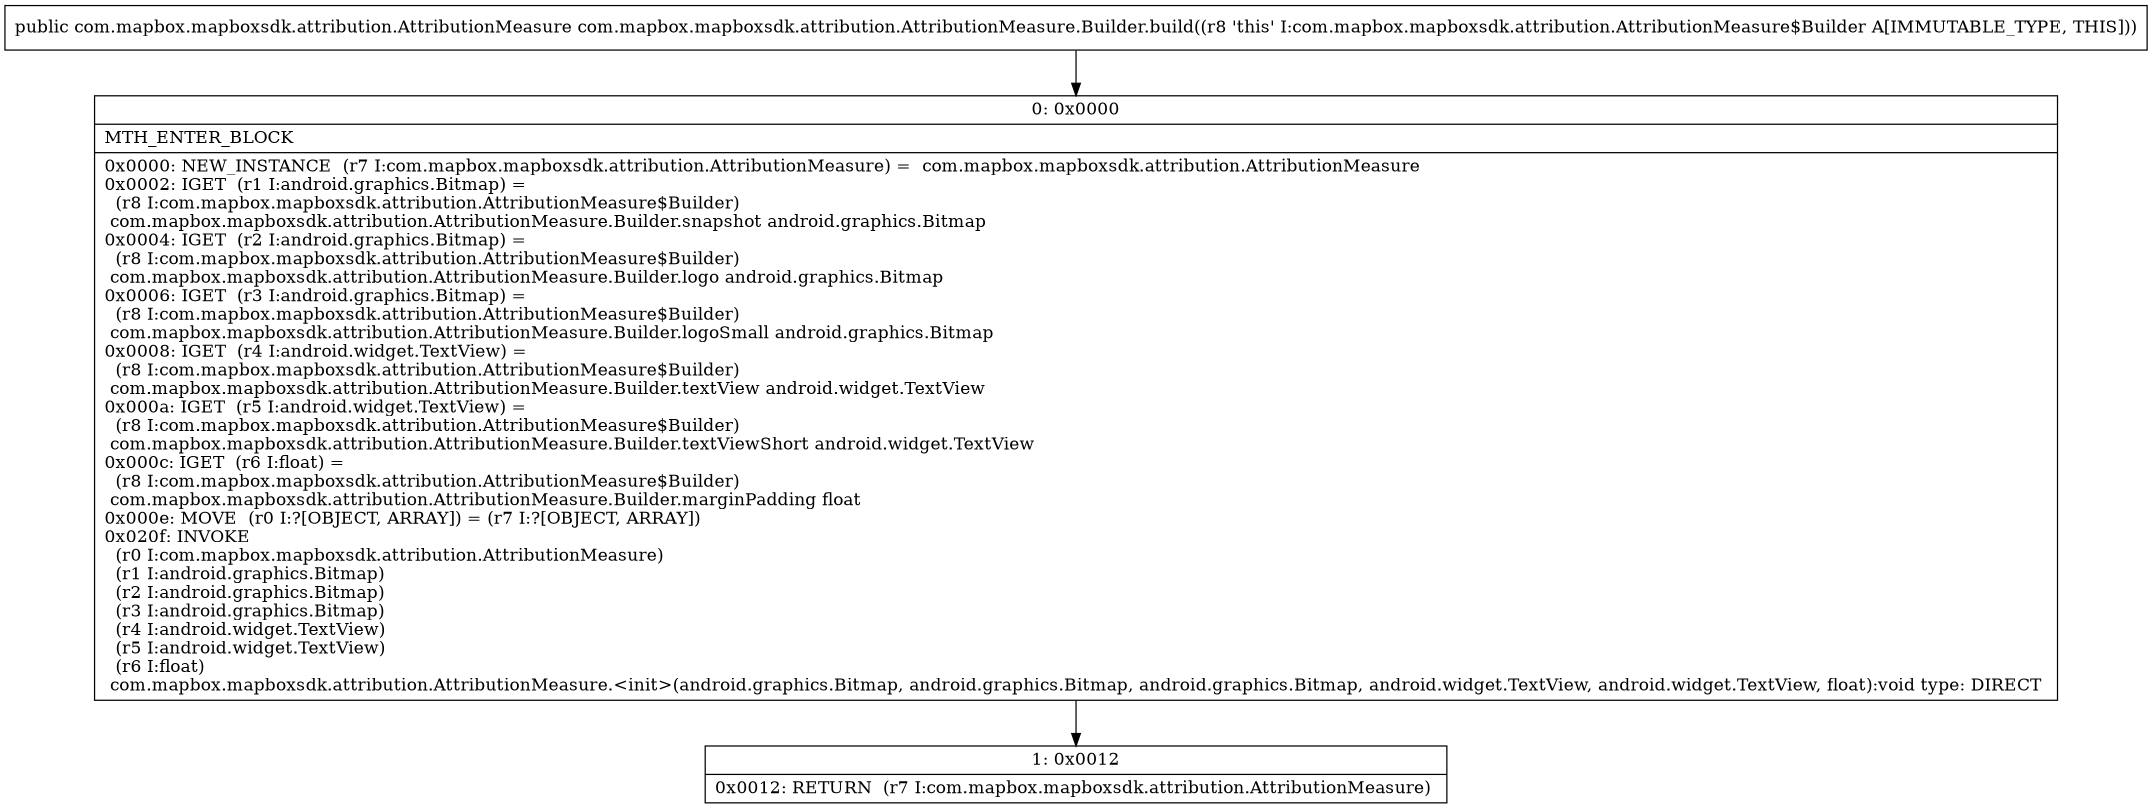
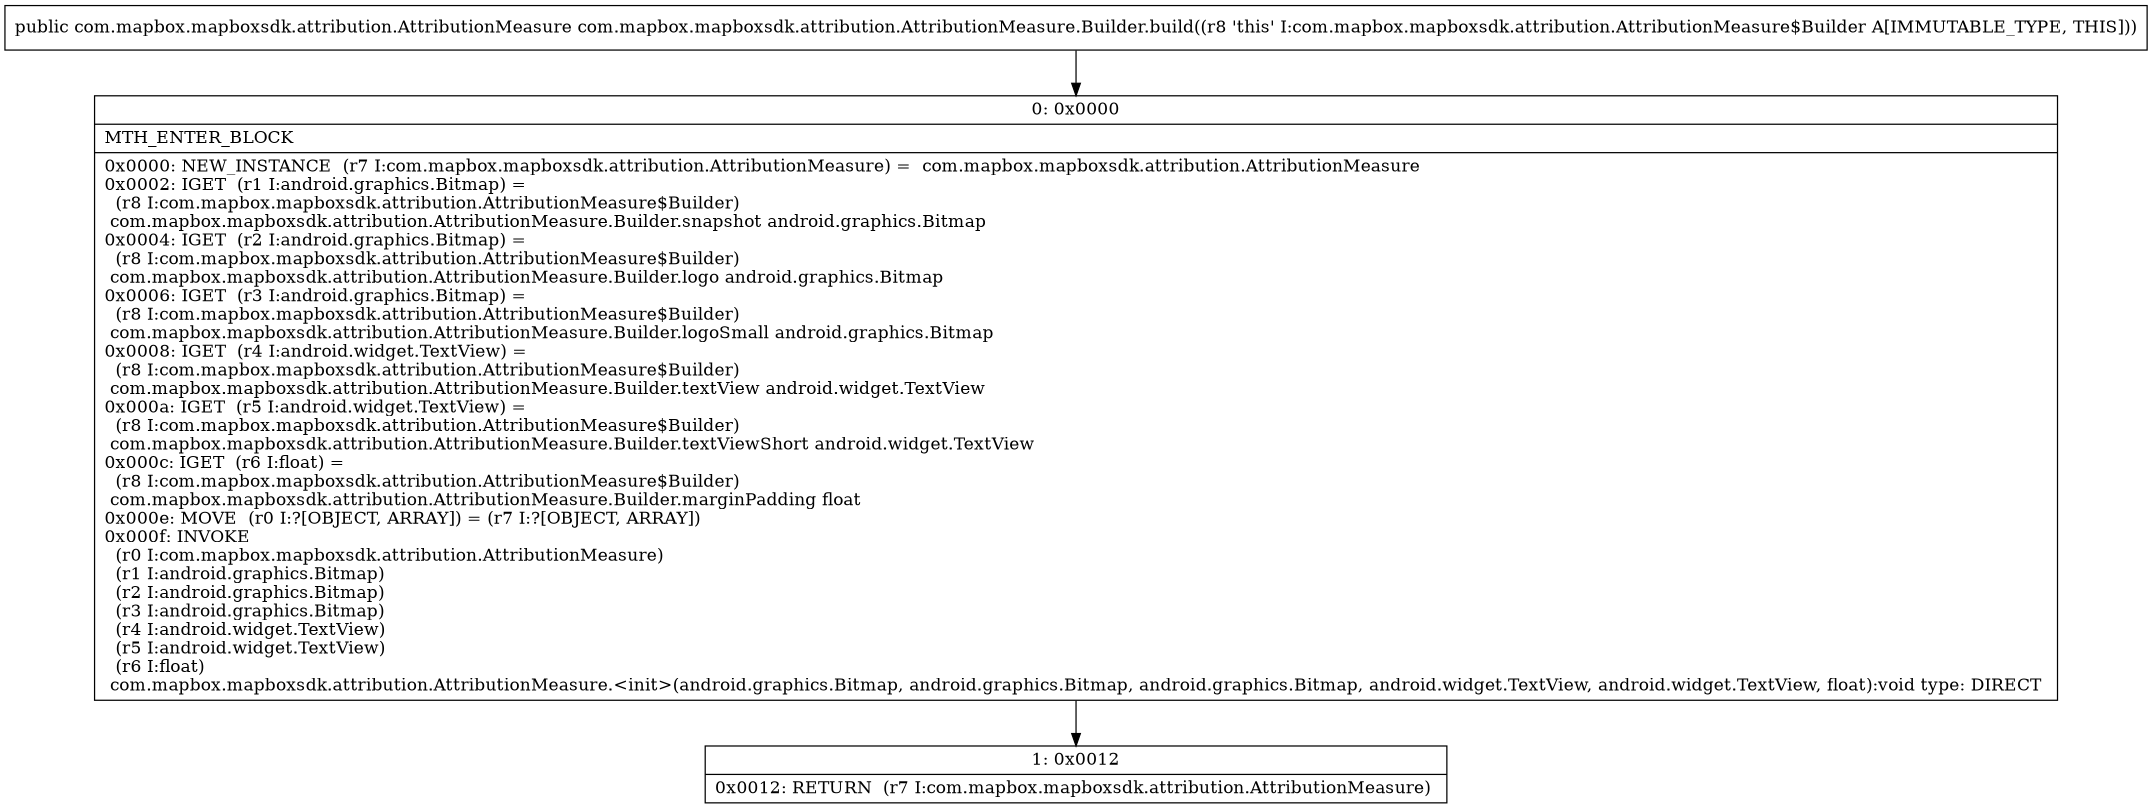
node "0: 0x0000": text "0x020f: INVOKE" -> "0x000f: INVOKE"
